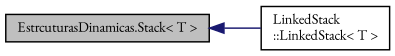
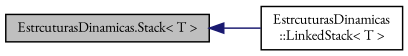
node "LinkedStack ::LinkedStack< T >": label "LinkedStack ::LinkedStack< T >" -> "EstrcuturasDinamicas ::LinkedStack< T >"
